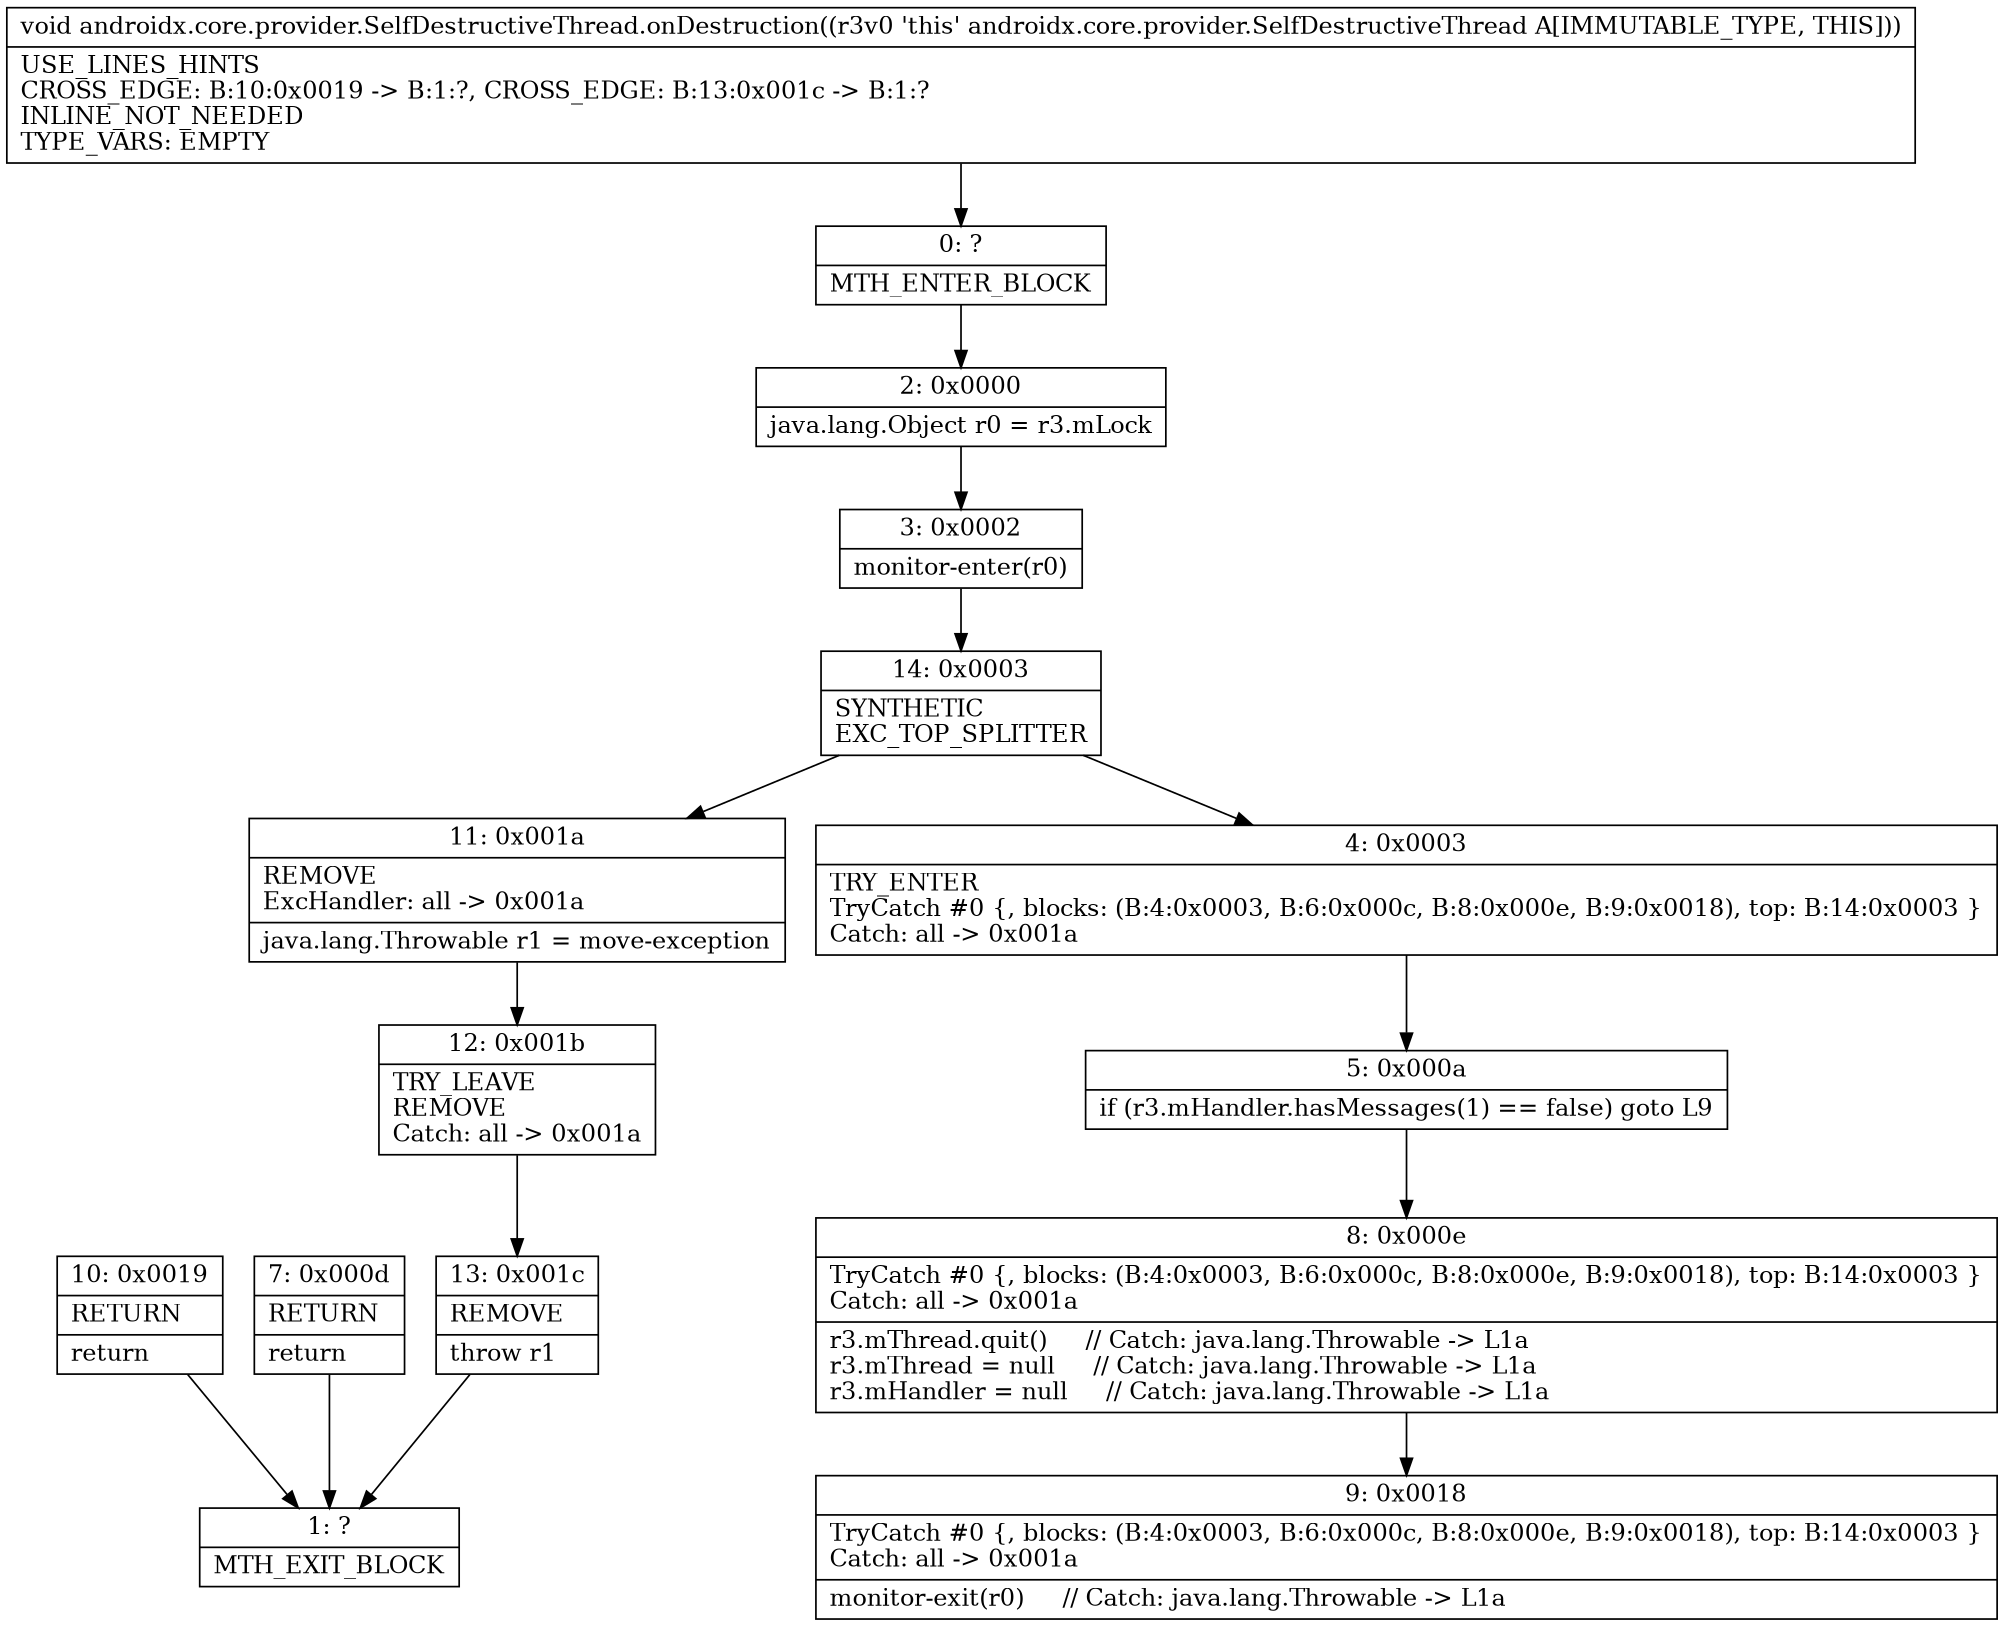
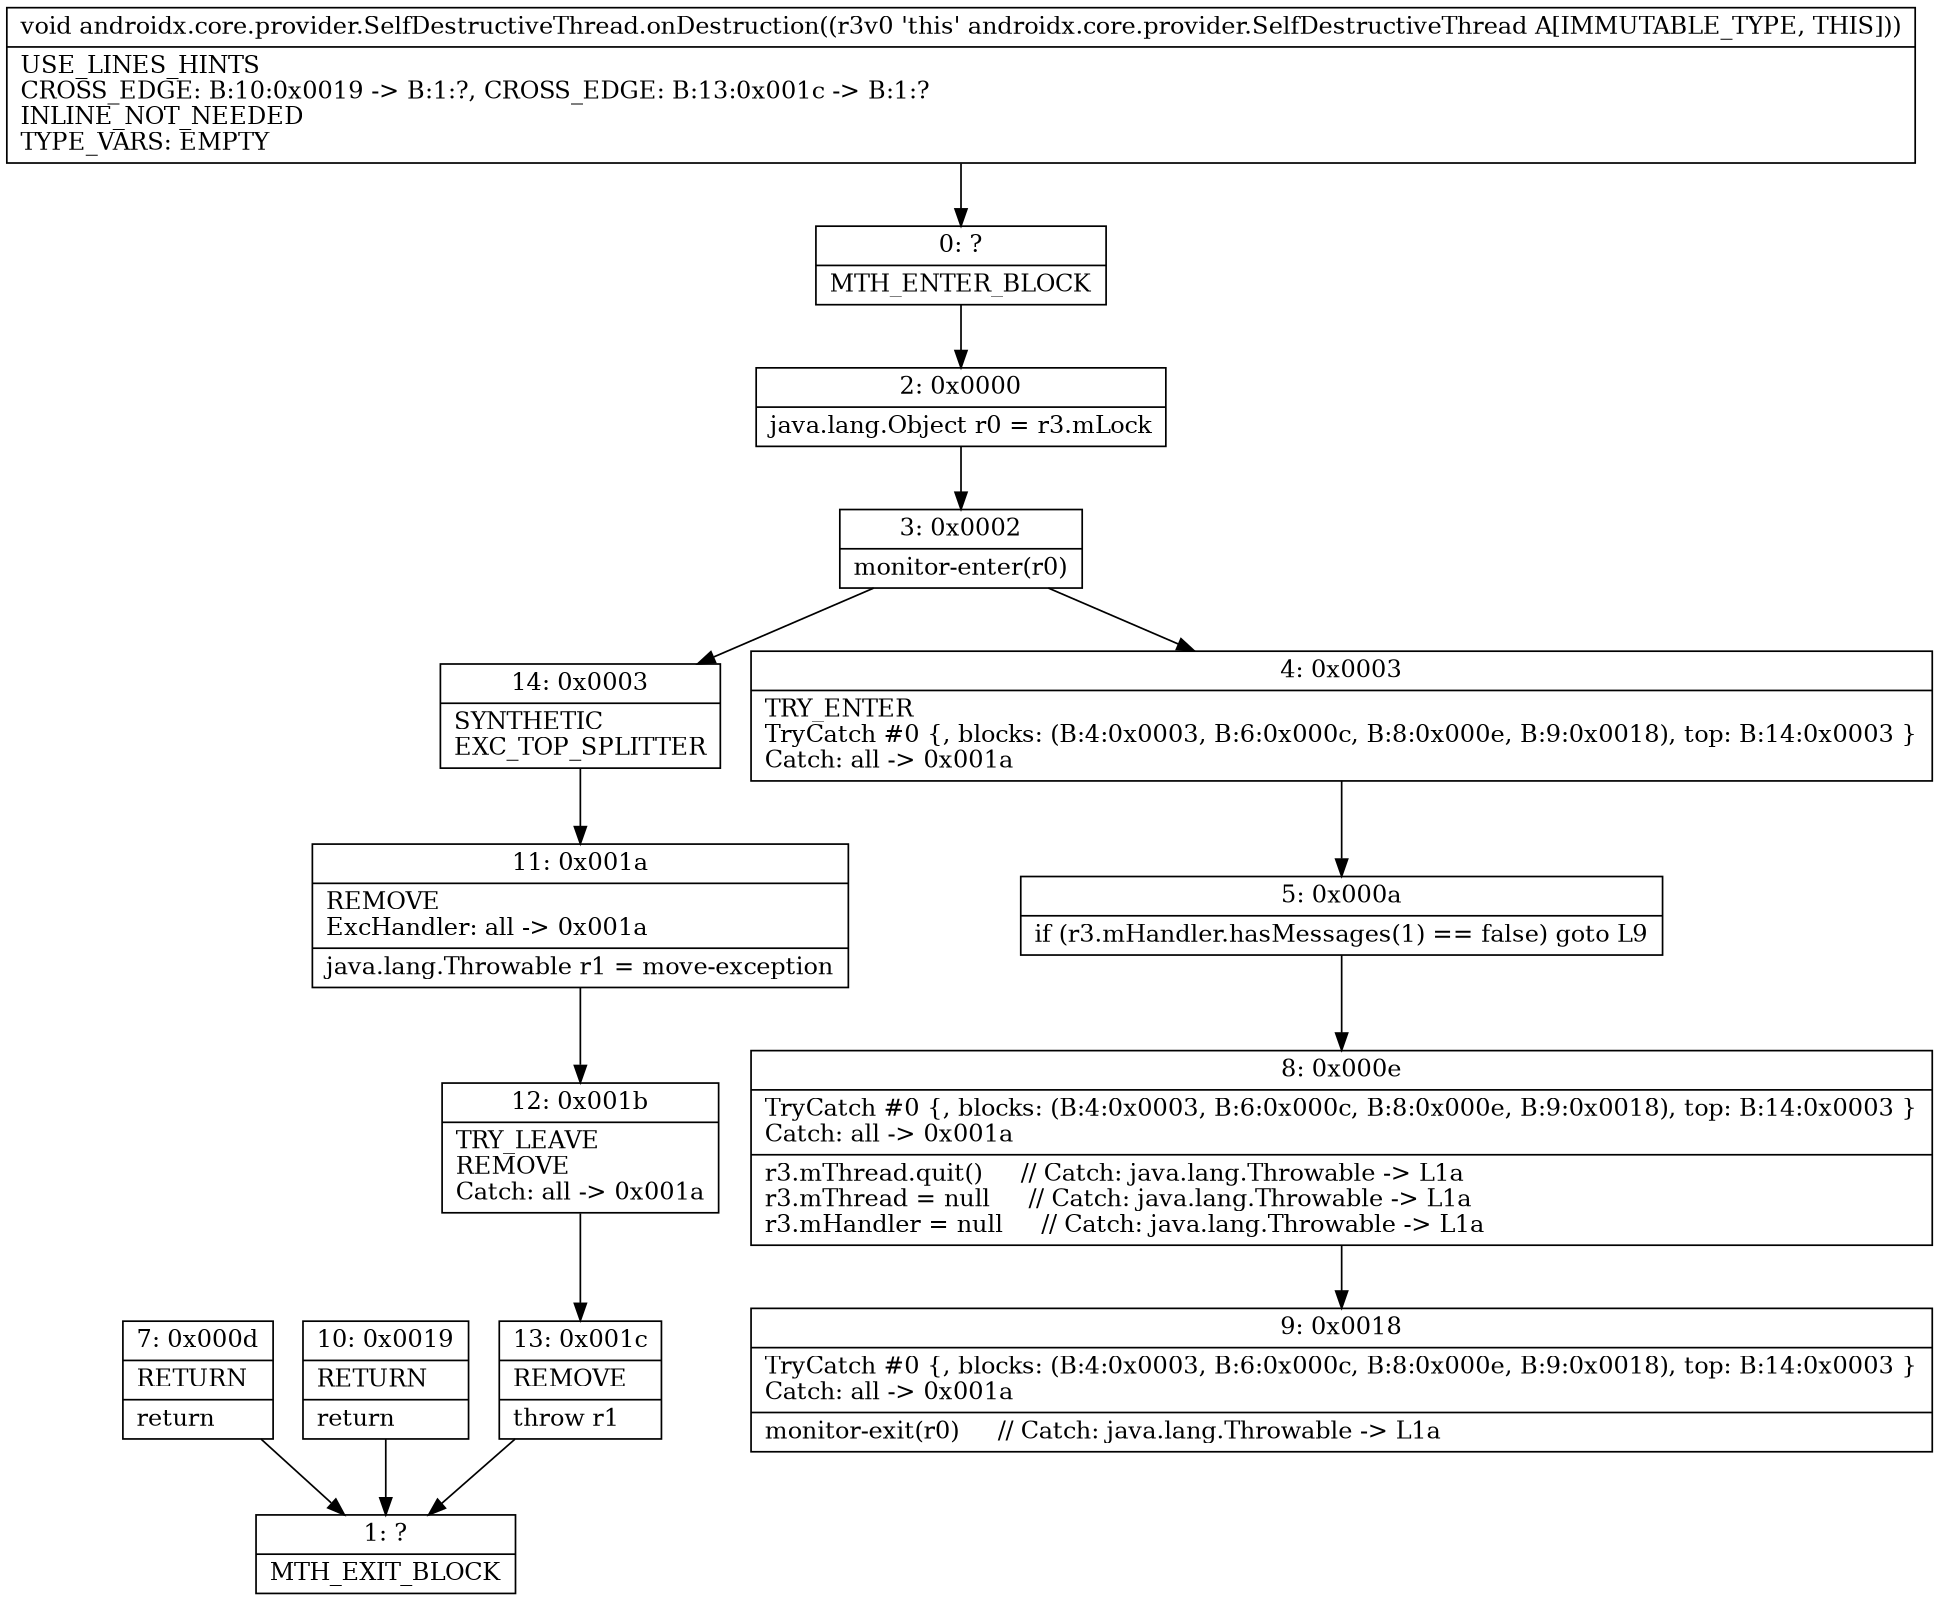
edge "14: 0x0003" -> "4: 0x0003": now "3: 0x0002" -> "4: 0x0003"
